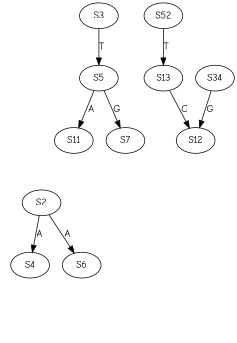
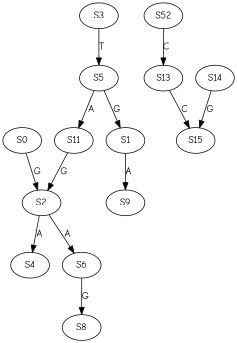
edge "S52" -> "S13": label "T" -> "C"
node "S34": label "S34" -> "S14"
node "S0": added
node "S7": label "S7" -> "S1"
node "S12": label "S12" -> "S15"
edge "S11" -> "S2": added, label "G"
node "S9": added
node "S8": added
